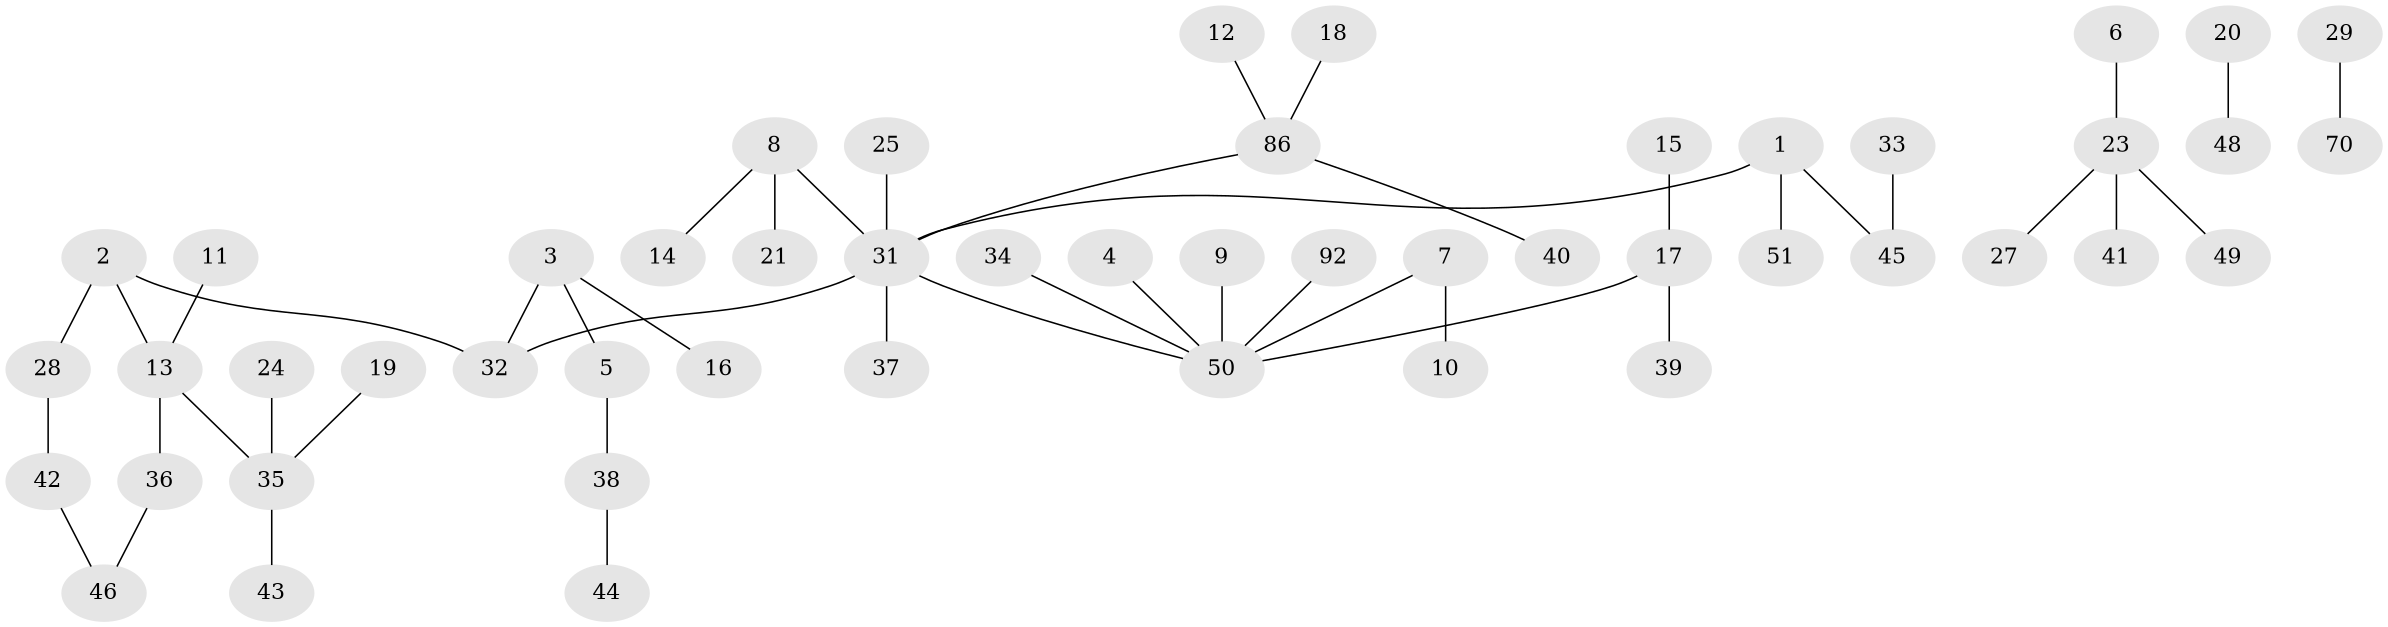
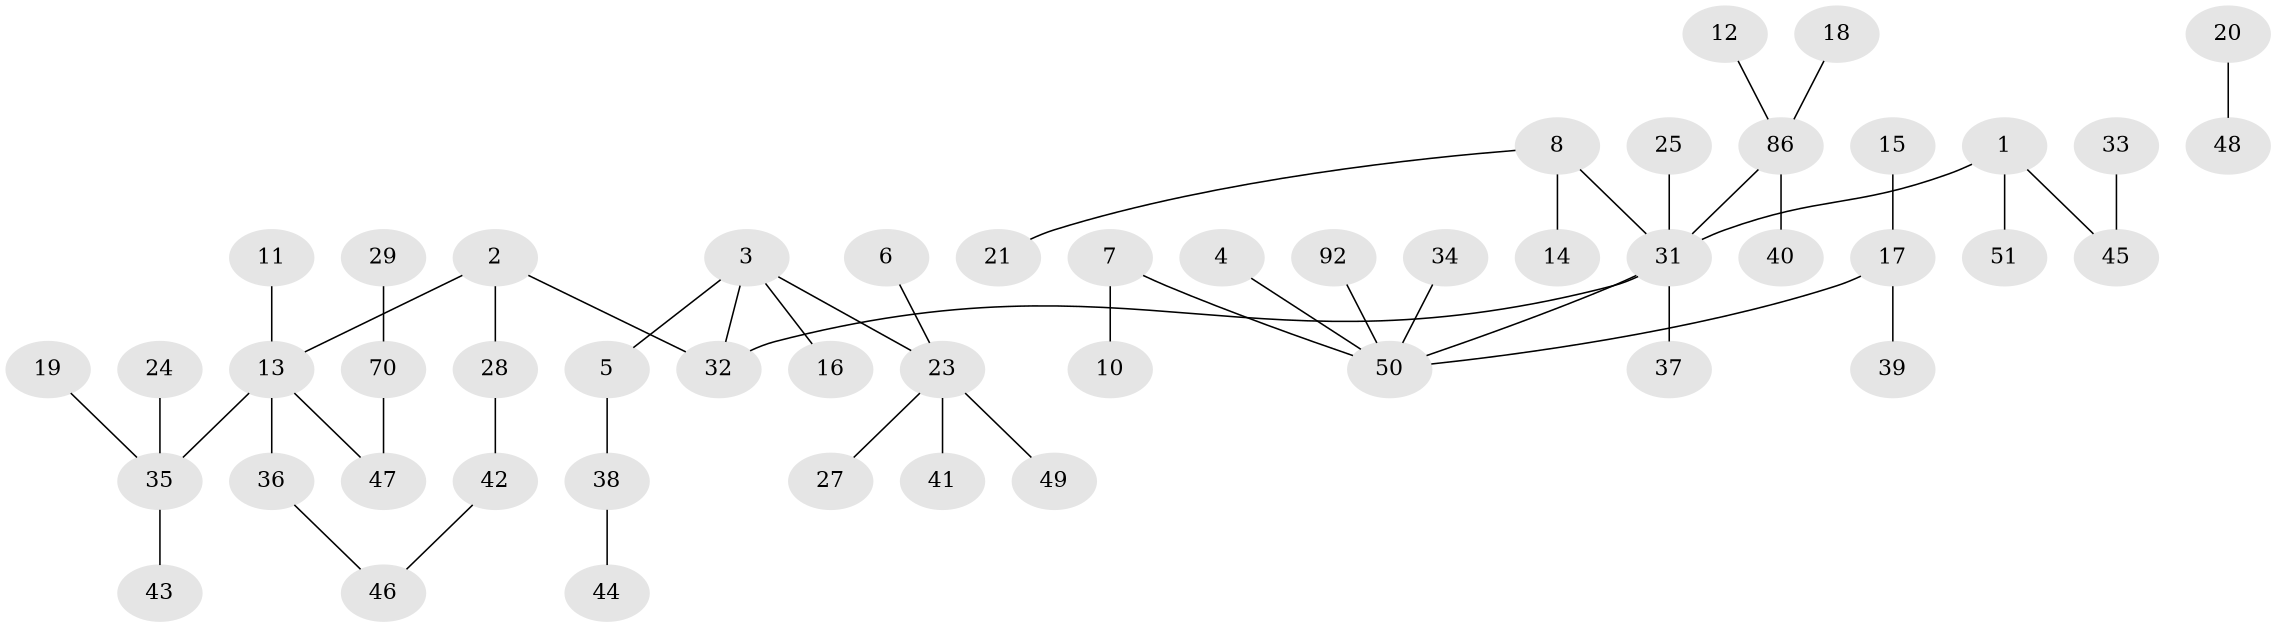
node "9": removed
edge "3" -- "23": added
node "47": added
